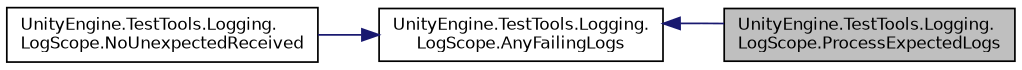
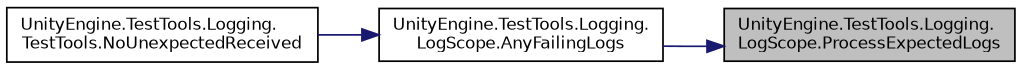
edge "UnityEngine.TestTools.Logging. LogScope.ProcessExpectedLogs" -> "UnityEngine.TestTools.Logging. LogScope.AnyFailingLogs": reversed
node "UnityEngine.TestTools.Logging. LogScope.NoUnexpectedReceived": label "UnityEngine.TestTools.Logging. LogScope.NoUnexpectedReceived" -> "UnityEngine.TestTools.Logging. TestTools.NoUnexpectedReceived"
